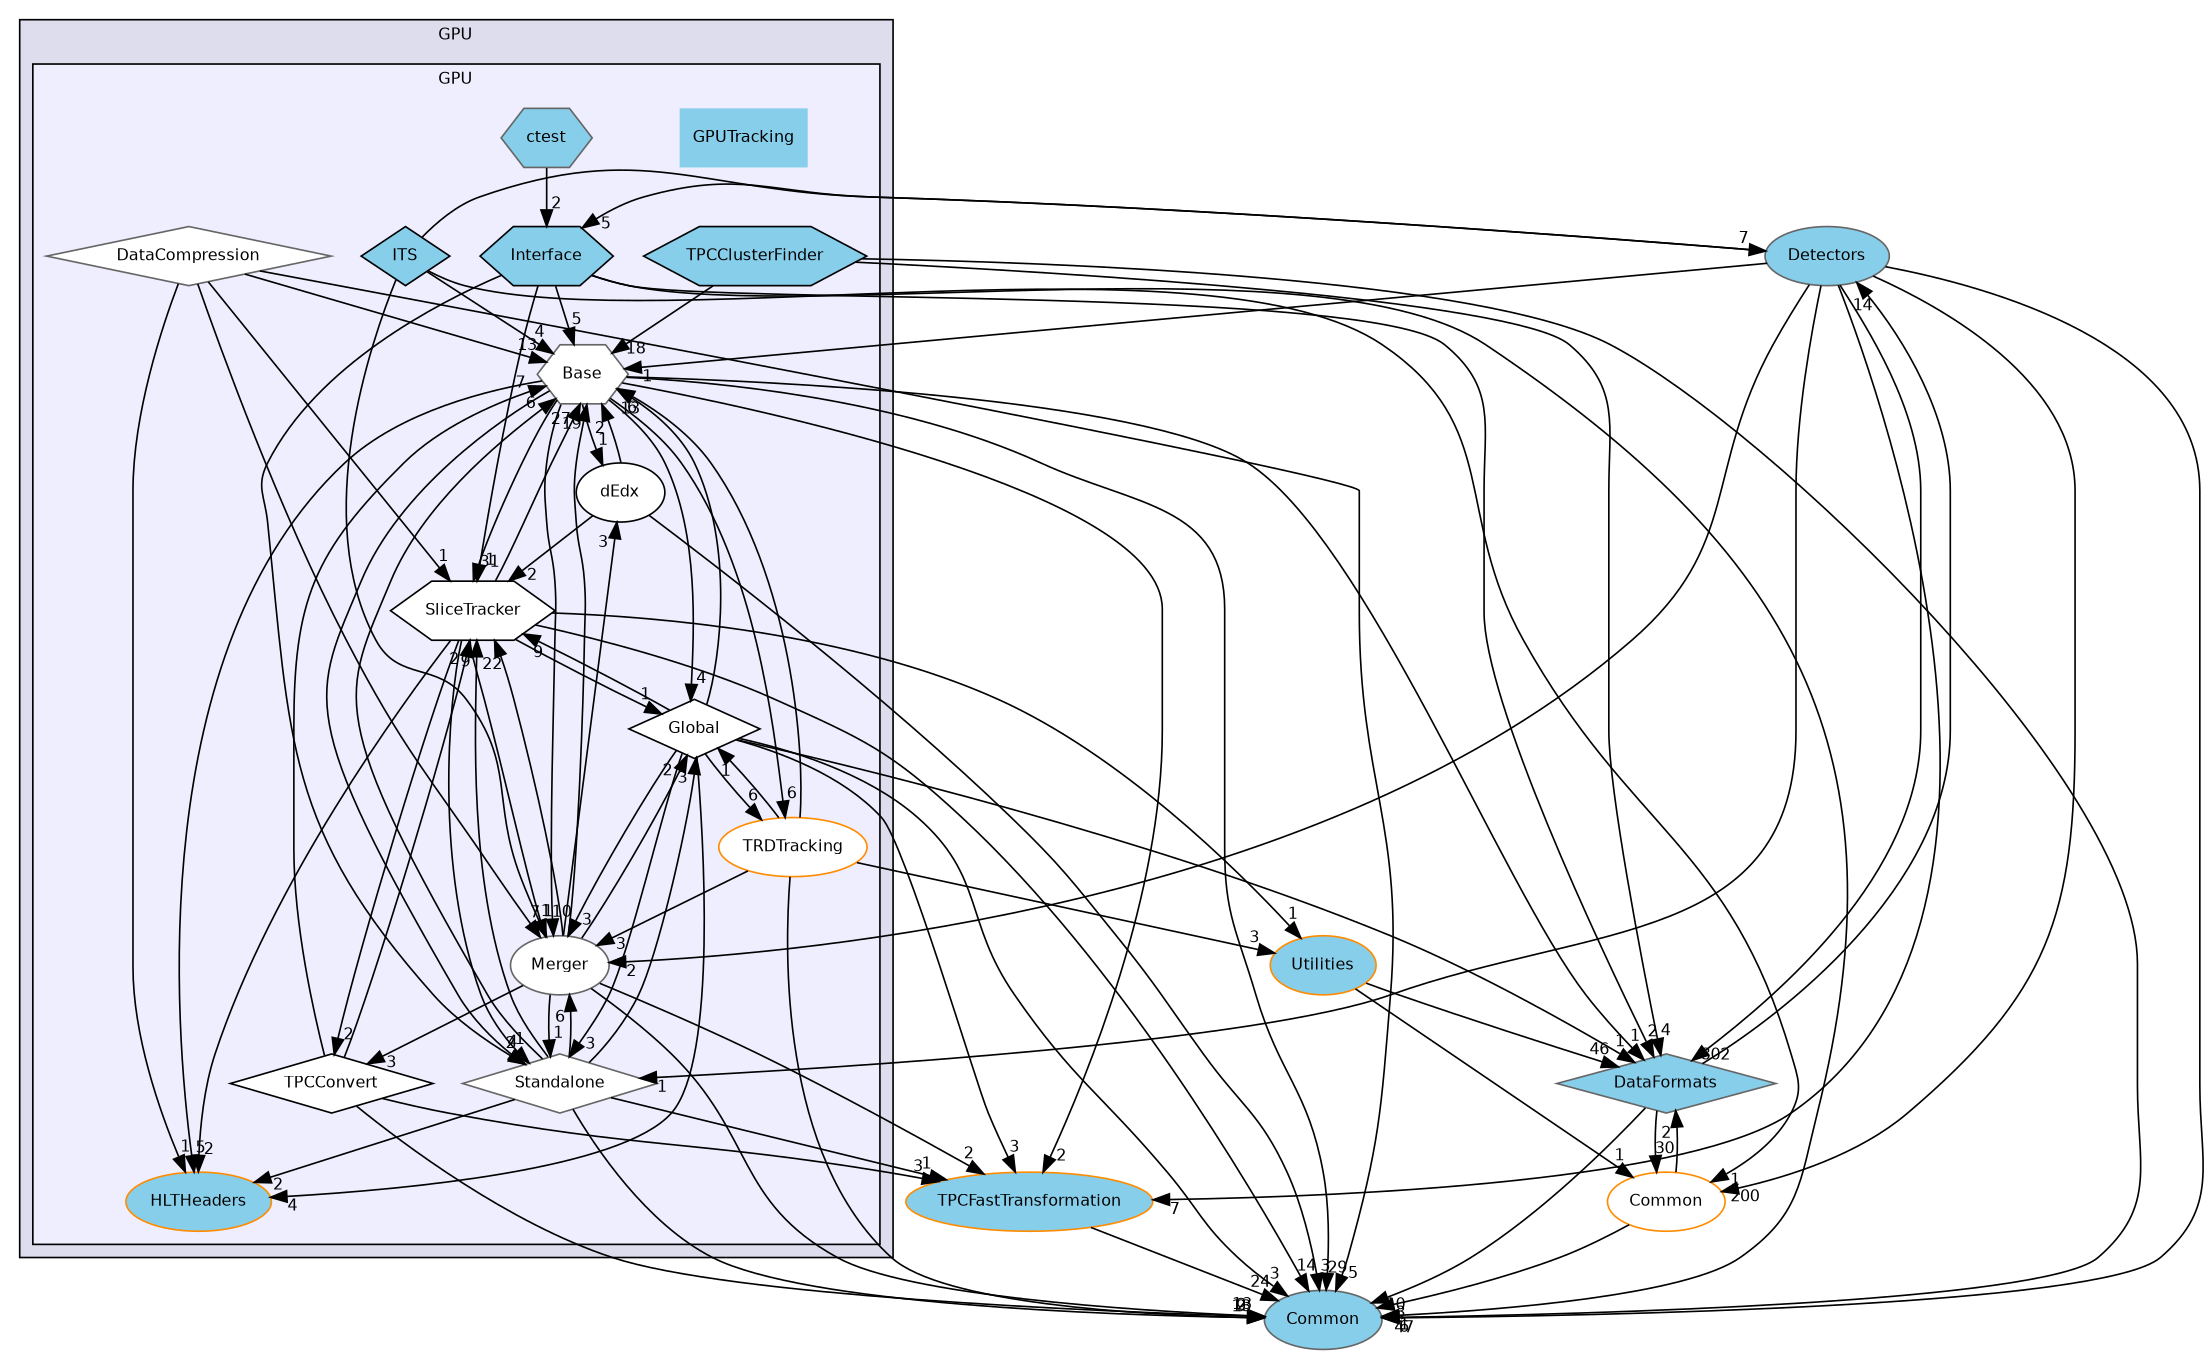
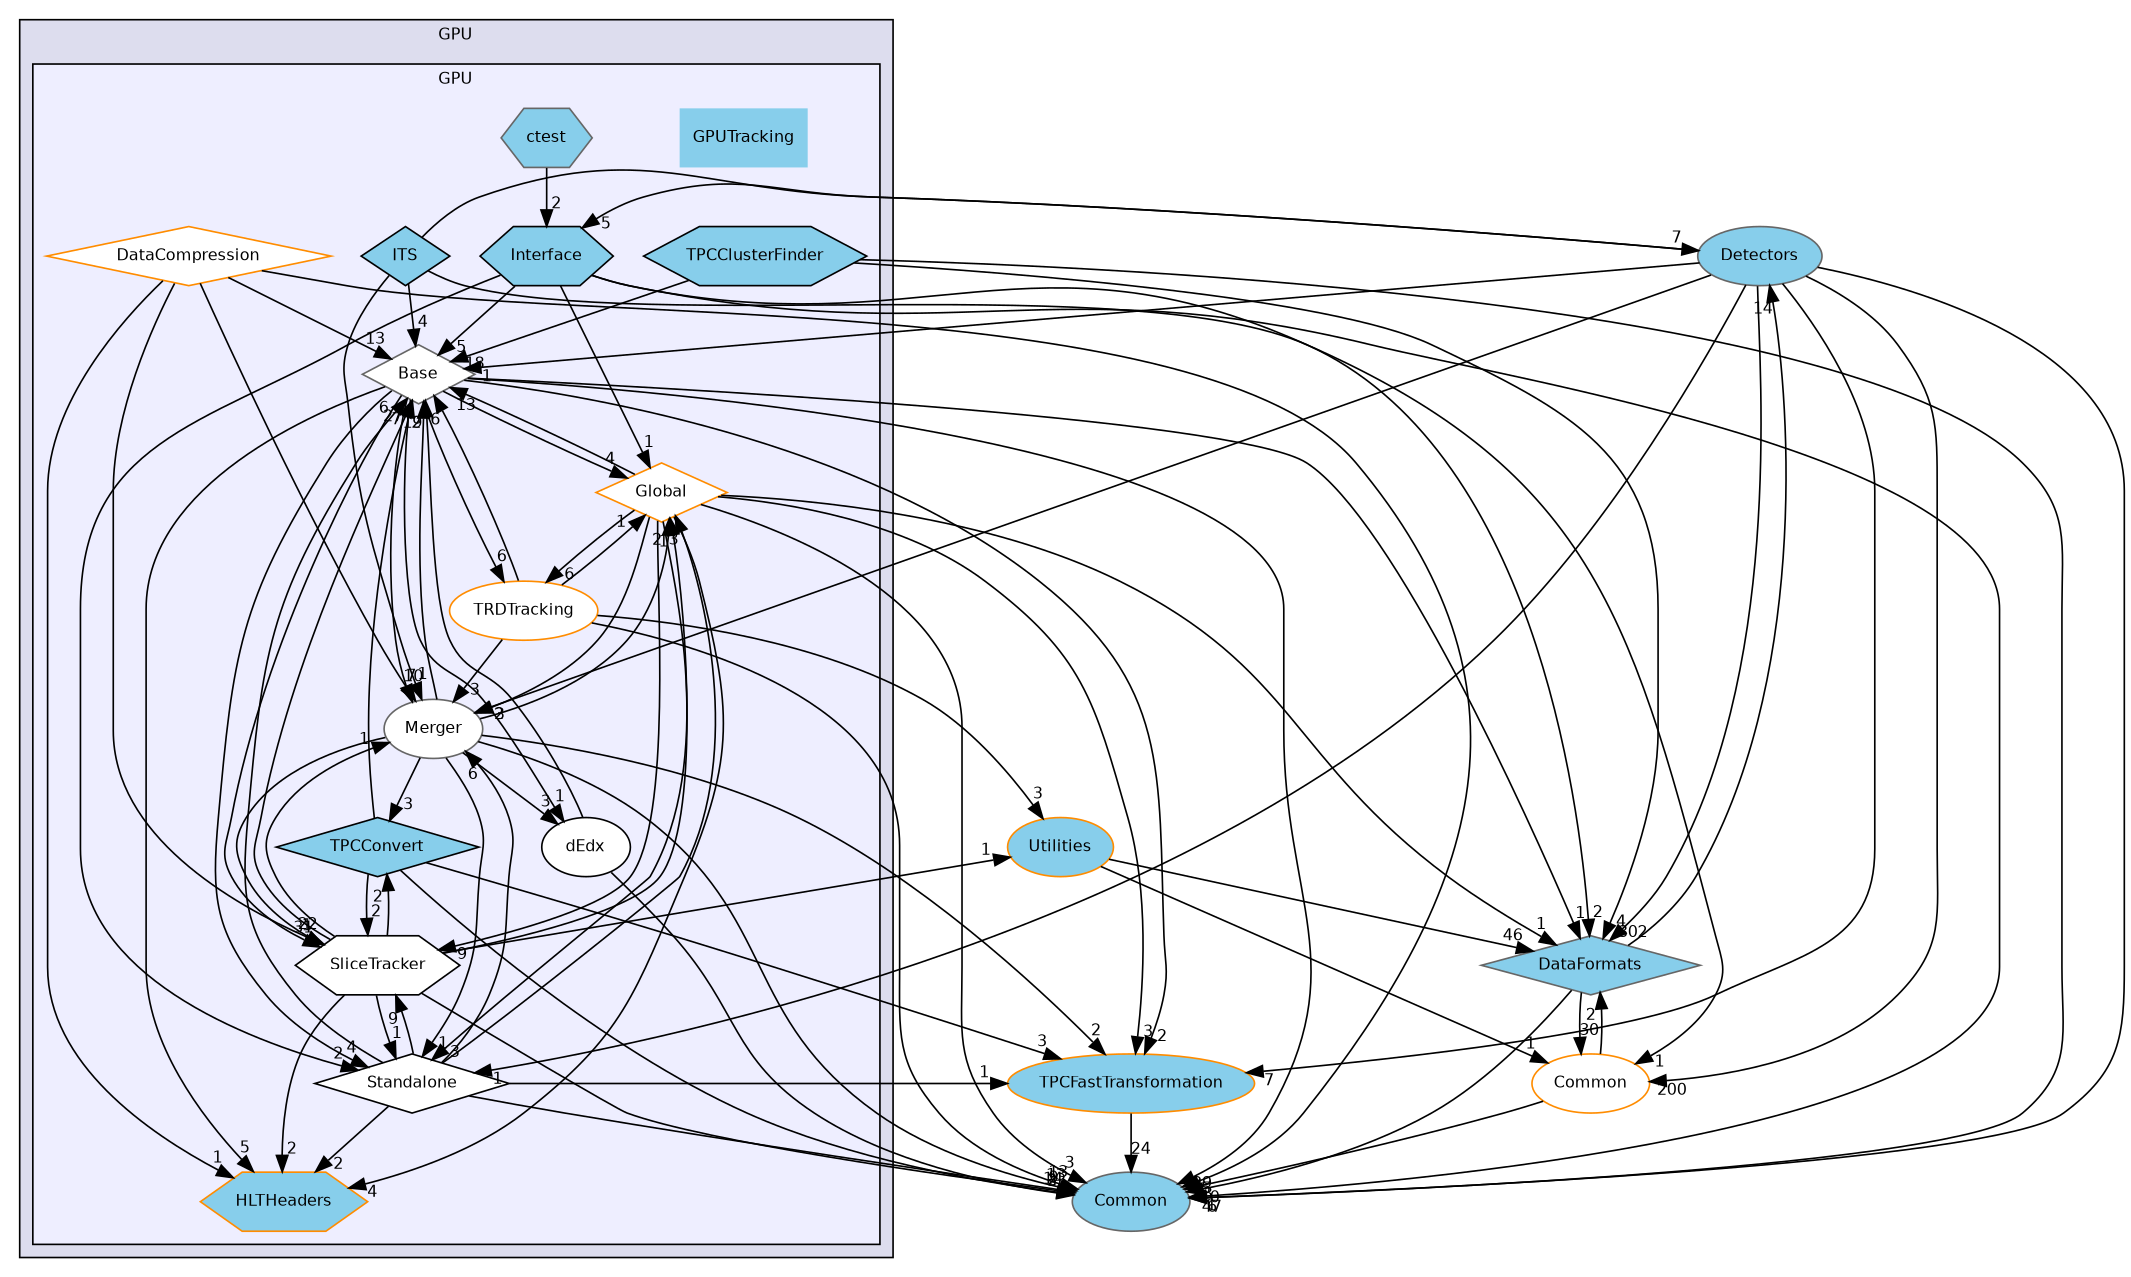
node "DataCompression": color gray40 -> darkorange
node "Base": shape hexagon -> diamond
edge "Interface" -> "SliceTracker": now "Interface" -> "Global"
edge "dEdx" -> "SliceTracker": removed
node "Global": color black -> darkorange
node "TPCConvert": fillcolor white -> skyblue
node "Standalone": color gray40 -> black
node "HLTHeaders": shape ellipse -> hexagon
